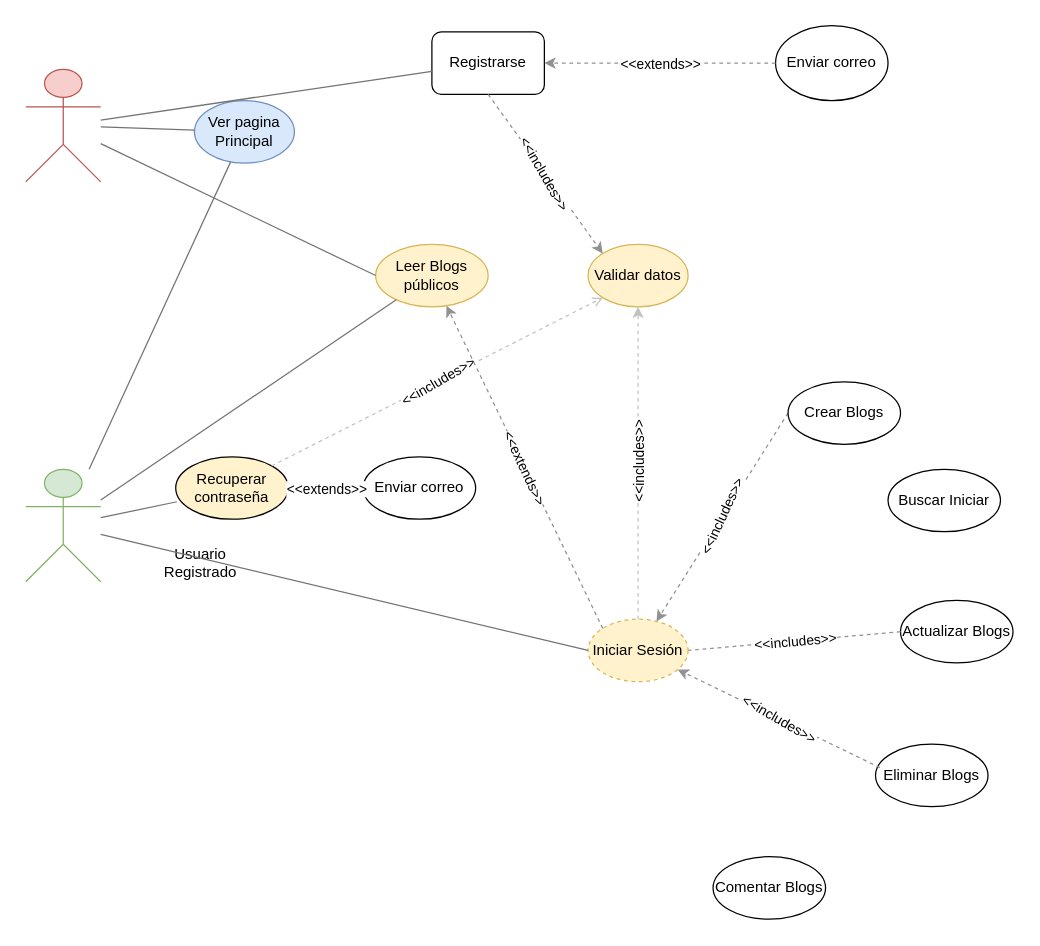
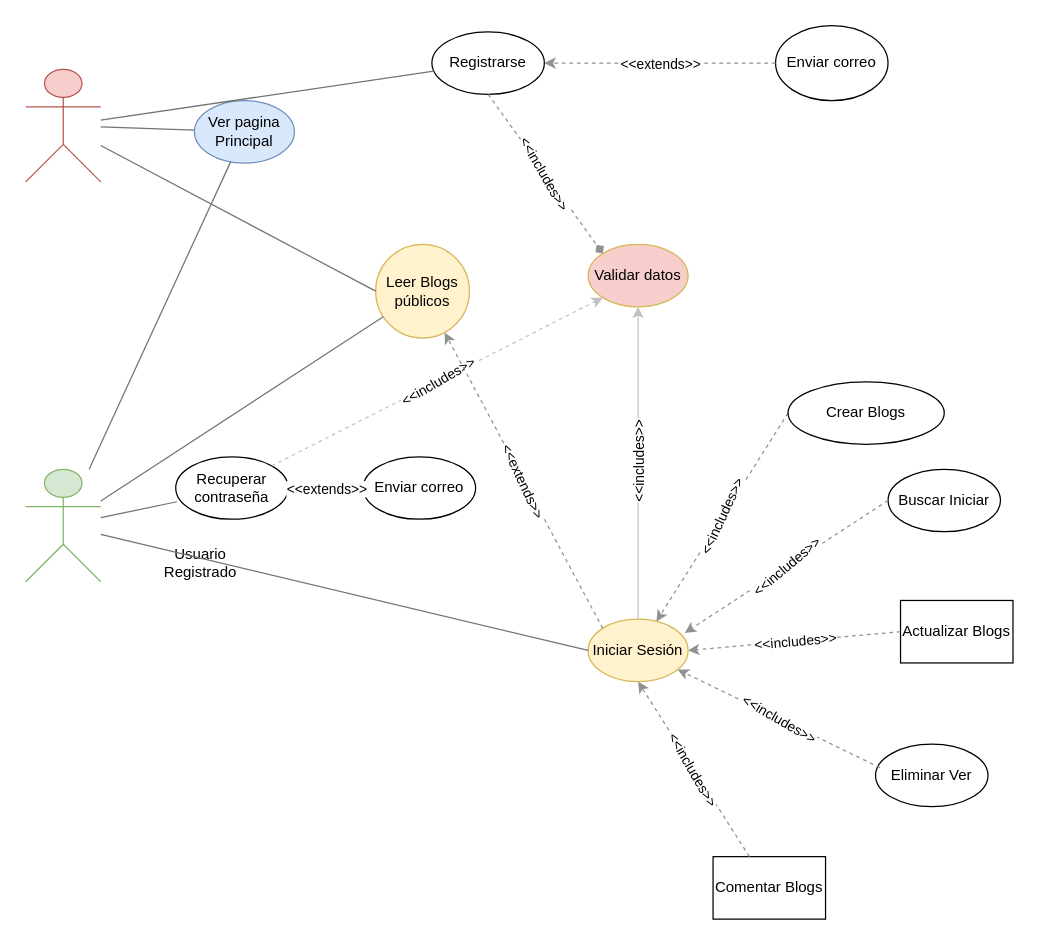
node "Registrarse": shape rounded rectangle -> ellipse
edge "Registrarse" -> "Validar datos": arrowhead classic -> diamond
node "Leer Blogs públicos": size 113x63 -> 94x94
node "Validar datos": fillcolor #fff2cc -> #f8cecc
edge "Recuperar contraseña" -> "Validar datos": arrowhead open -> classic
node "Crear Blogs": size 113x63 -> 156x63
node "Recuperar contraseña": fillcolor #fff2cc -> #ffffff
edge "Buscar Iniciar" -> "Iniciar Sesión": added, label "<<includes>>"
edge "Iniciar Sesión" -> "Validar datos": style dashed -> solid
node "Actualizar Blogs": shape ellipse -> rectangle
edge "Actualizar Blogs" -- "Iniciar Sesión": arrowhead none -> classic
node "Iniciar Sesión": style dashed -> solid
edge "Comentar Blogs" -> "Iniciar Sesión": added, label "<<includes>>"
node "Eliminar Blogs": label "Eliminar Blogs" -> "Eliminar Ver"
node "Comentar Blogs": shape ellipse -> rectangle
